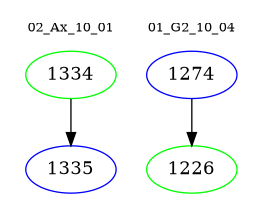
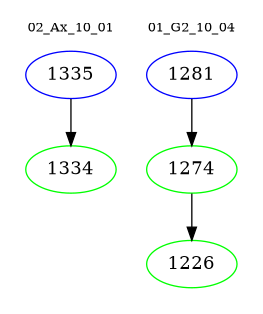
node "1281": added
node "1274": color blue -> green
edge "1334" -> "1335": reversed
